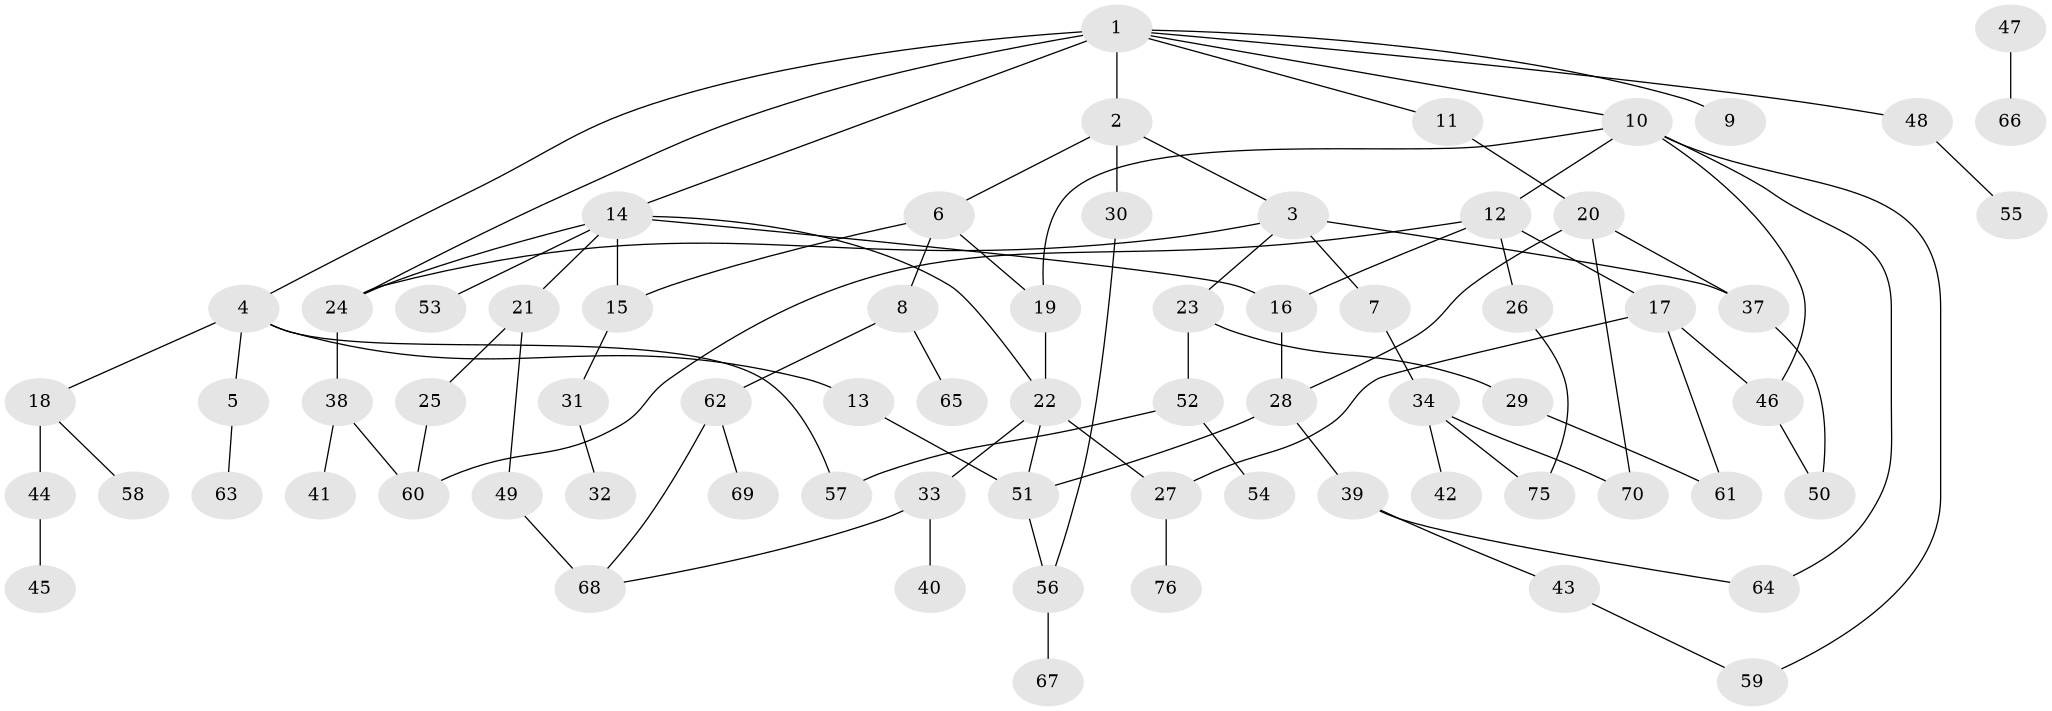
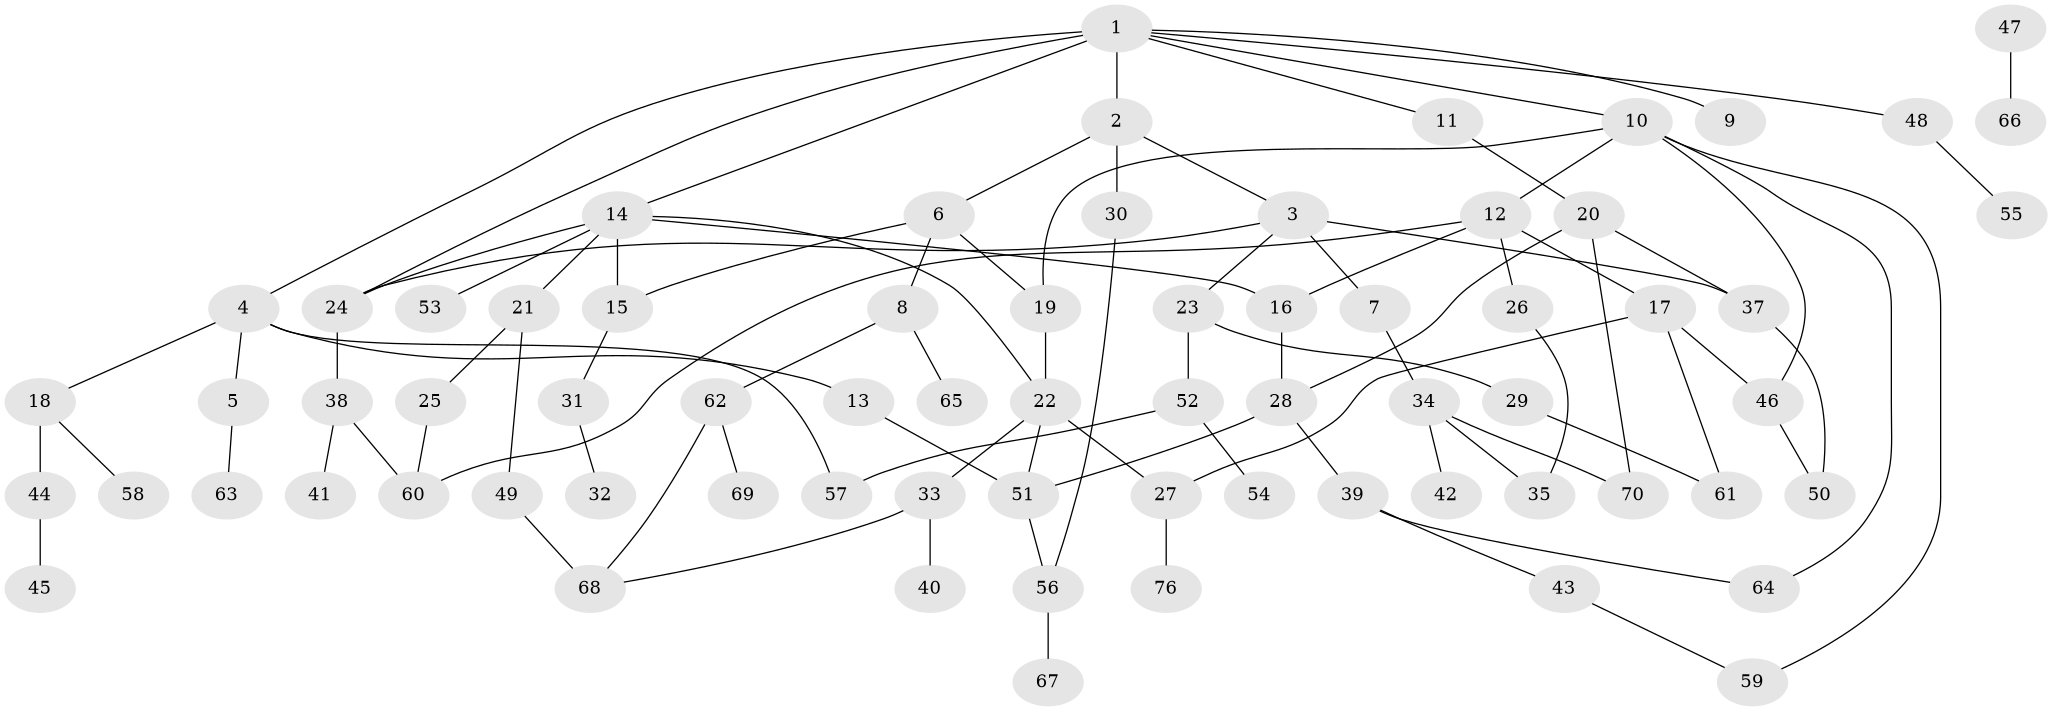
node "75": label "75" -> "35"
